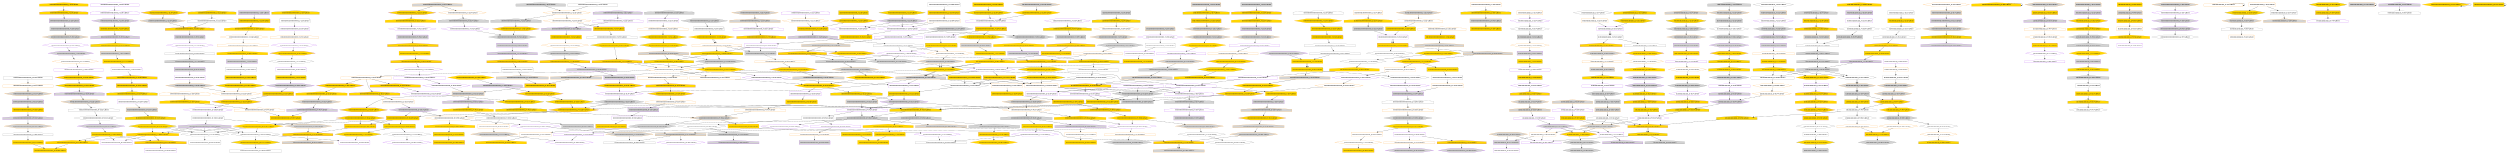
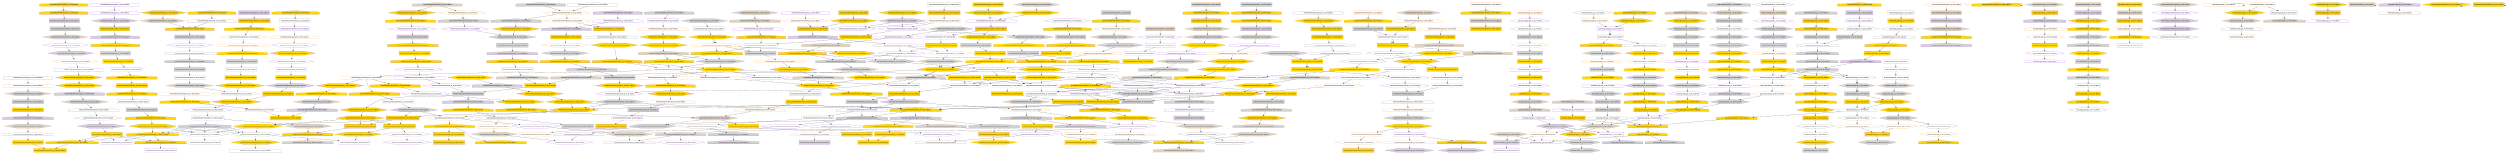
edge "00000000000000000000_17-37:10-LEN:20" -> "00000000000000000000_18-38:10-LEN:20": now "00000000000000000001_16-36:18-LEN:20" -> "00000000000000000000_18-38:10-LEN:20"
